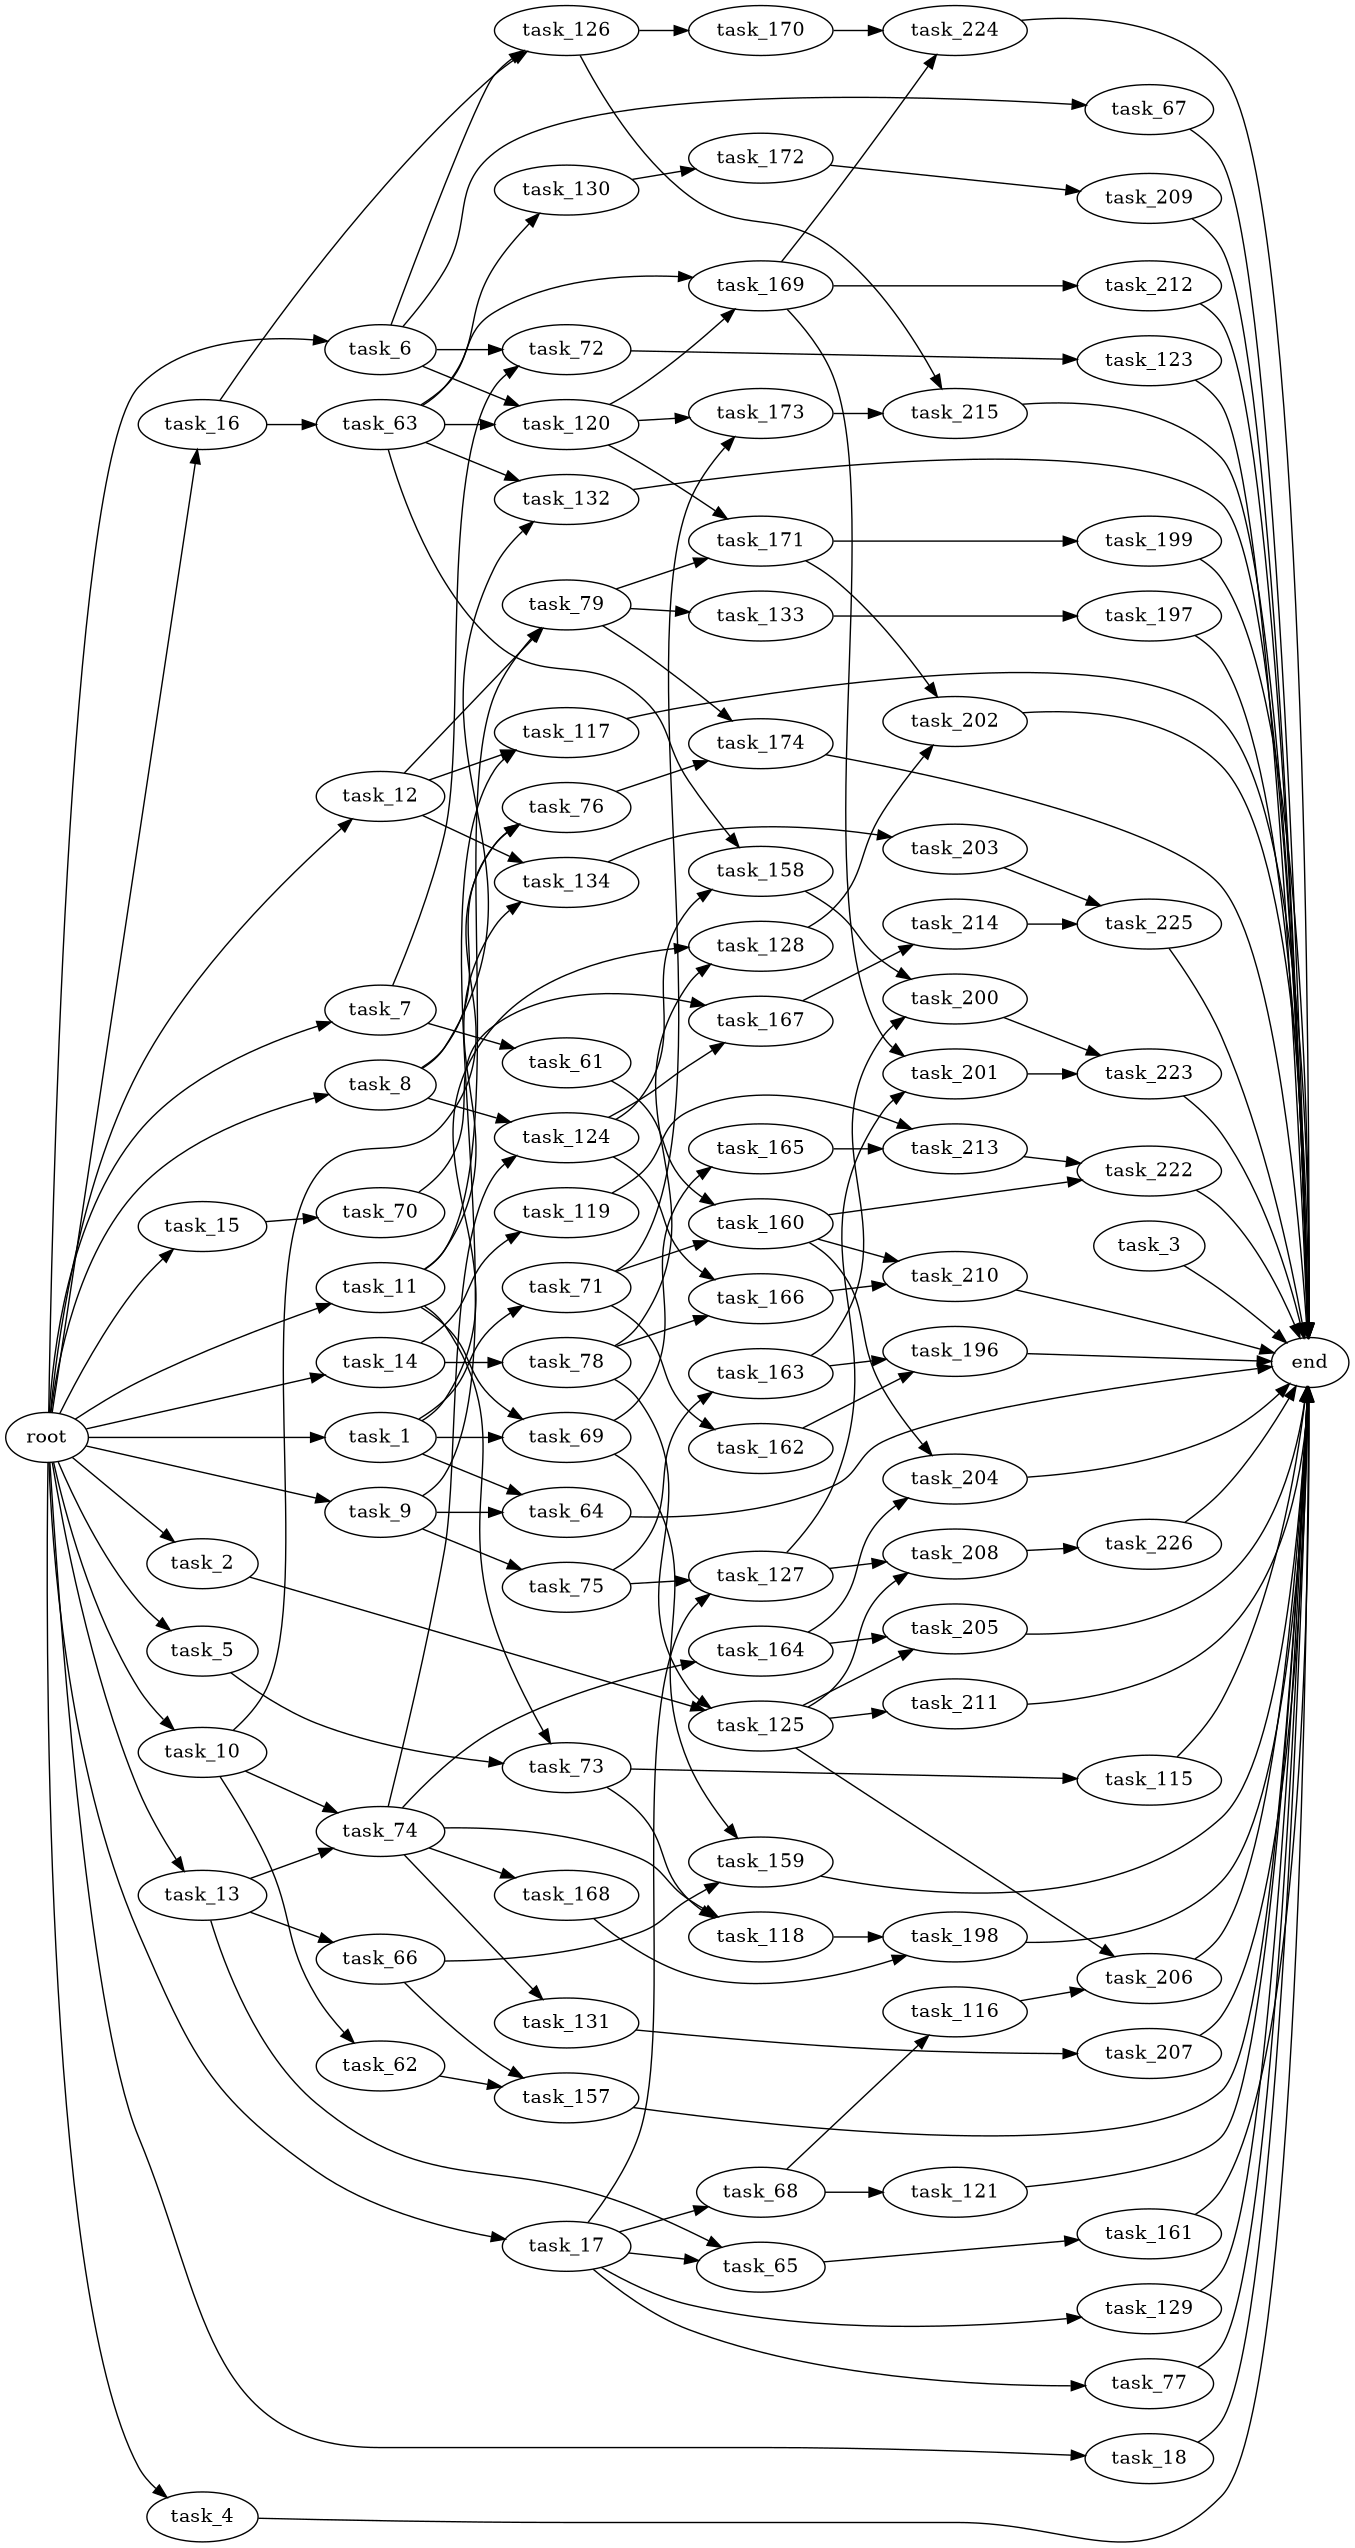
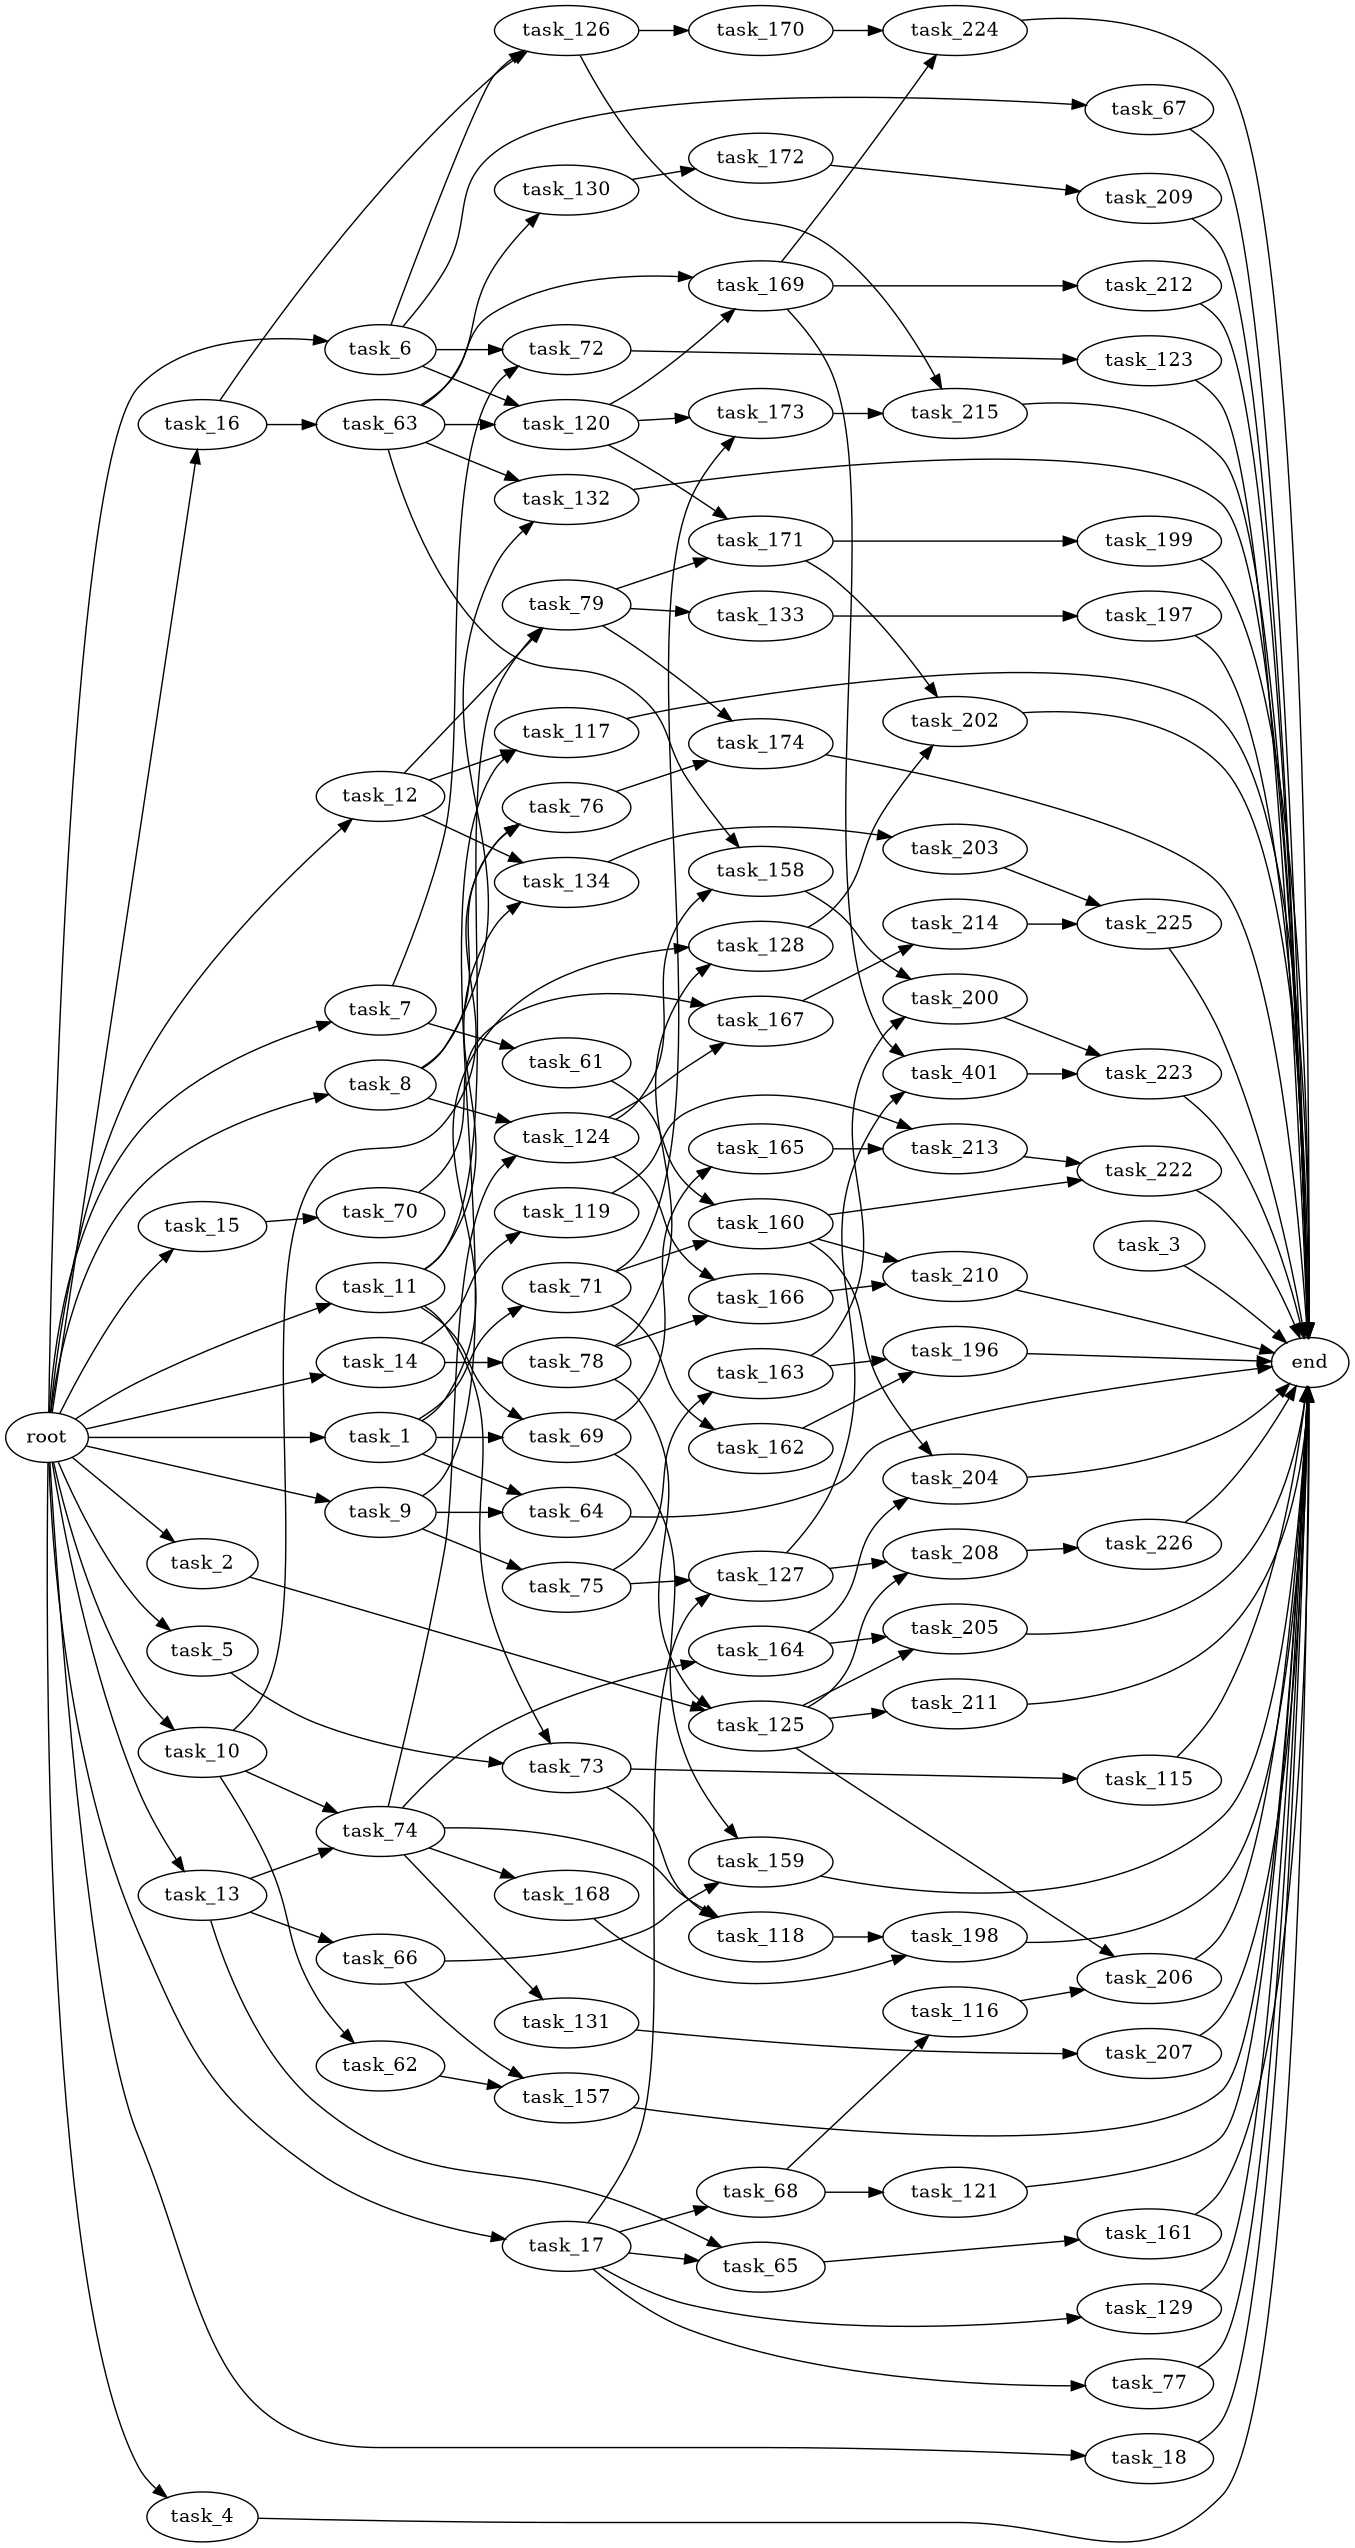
node "task_201": label "task_201" -> "task_401"
